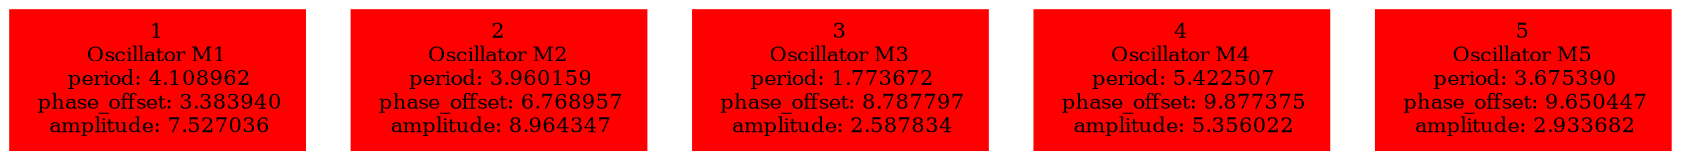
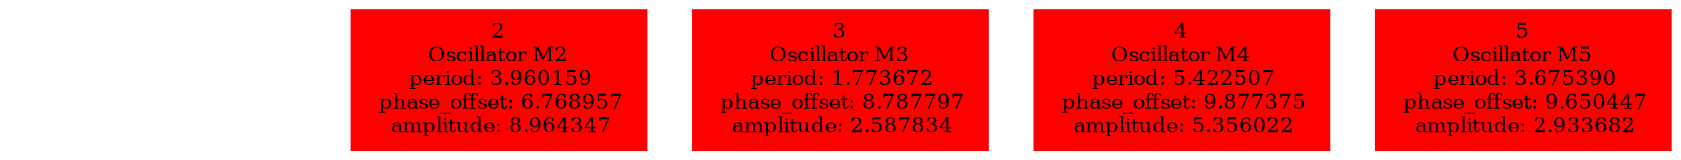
node "1": removed
